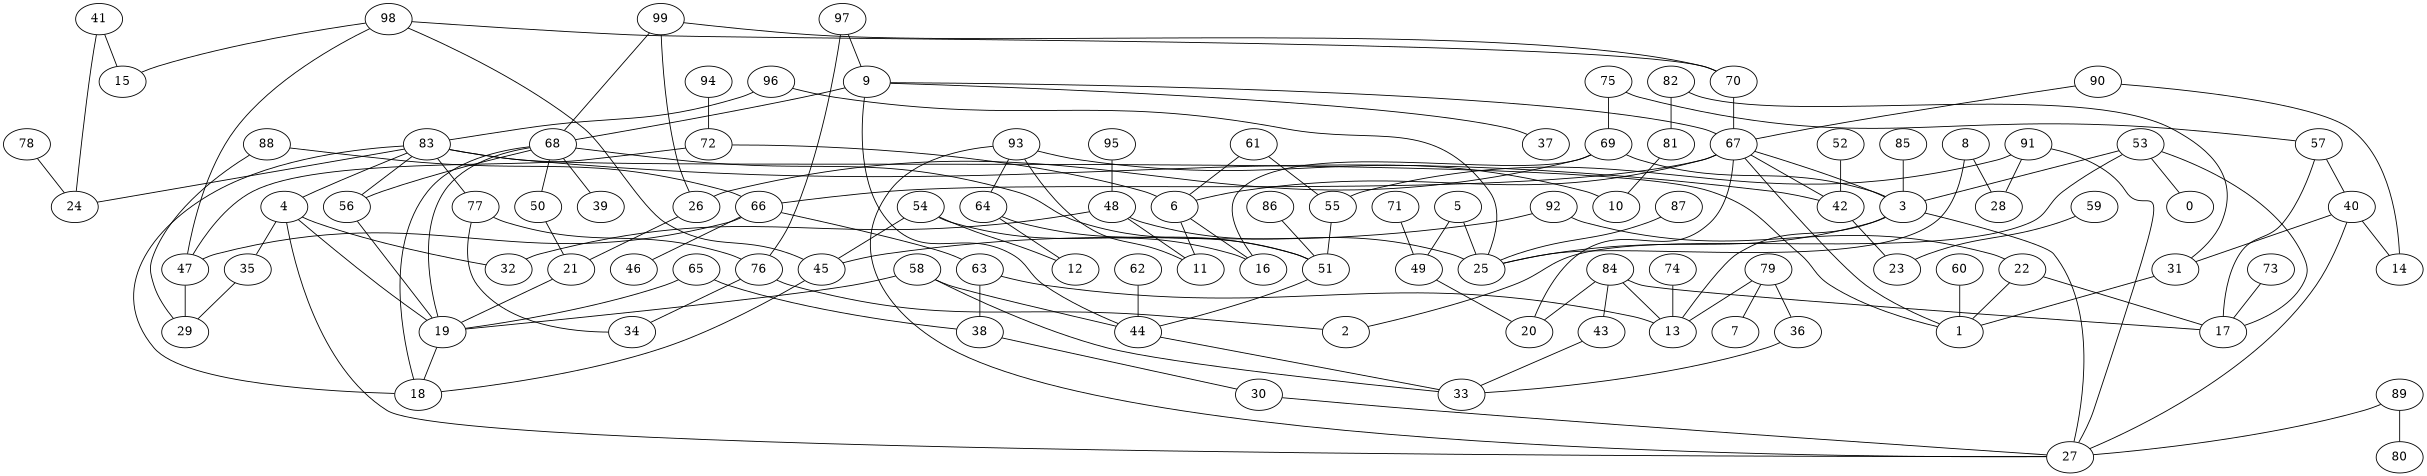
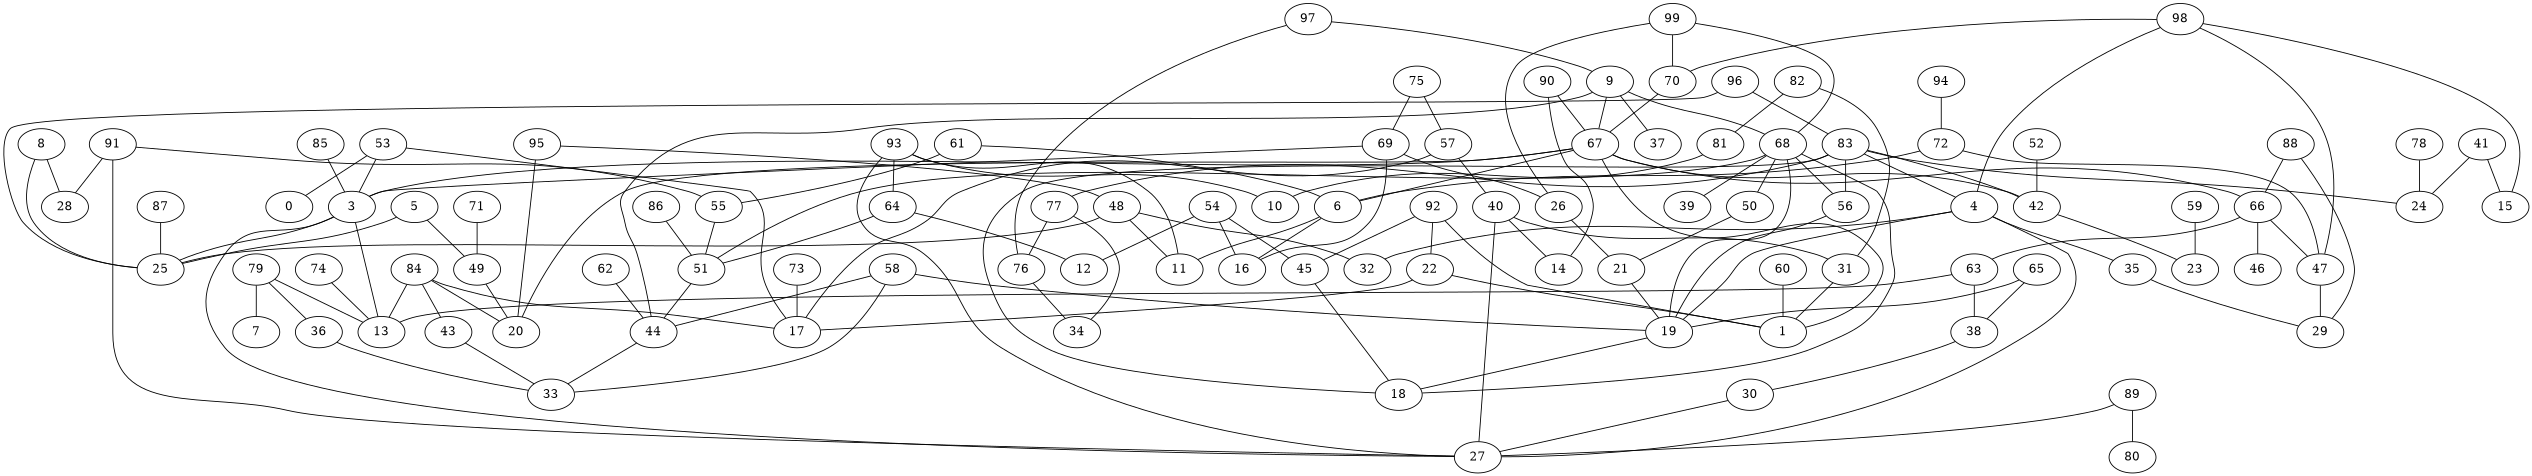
edge "98" -- "45": now "98" -- "4"
edge "83" -- "1": now "92" -- "1"
edge "95" -- "20": added
node "2": removed
